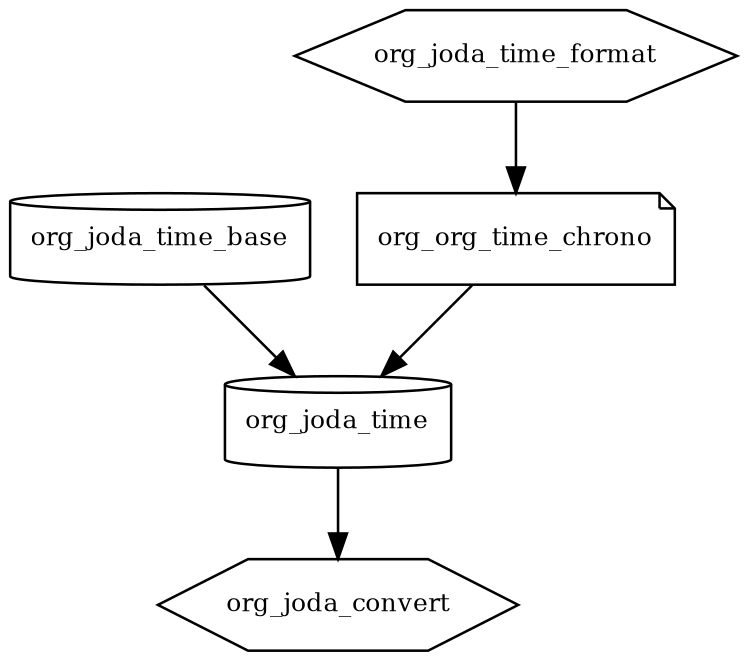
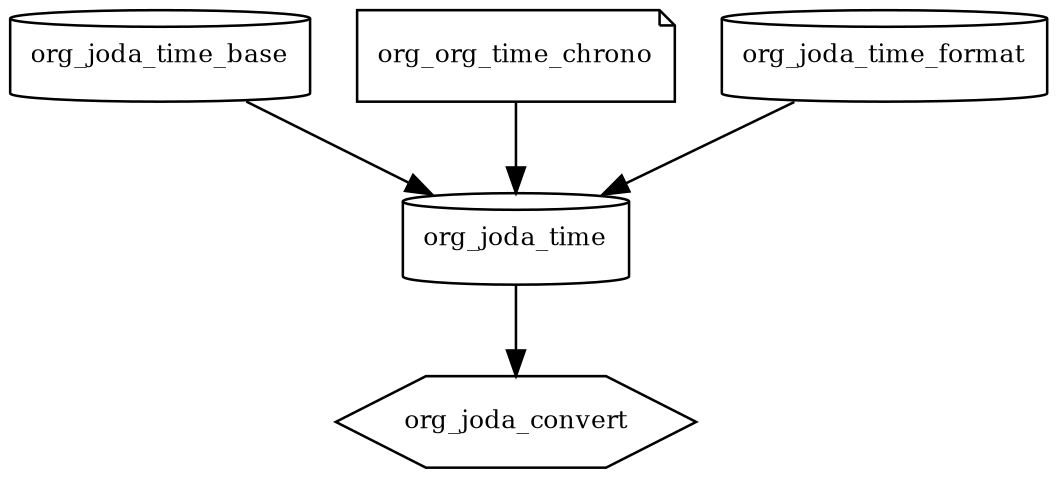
node "org_joda_time_format": shape hexagon -> cylinder
edge "org_joda_time_format" -> "org_org_time_chrono": now "org_joda_time_format" -> "org_joda_time"
